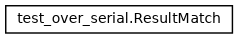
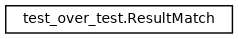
node "test_over_serial.ResultMatch": label "test_over_serial.ResultMatch" -> "test_over_test.ResultMatch"
